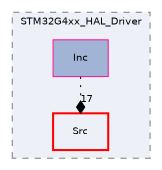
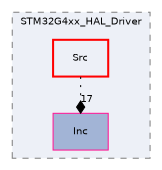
edge "Inc" -> "Src": reversed
